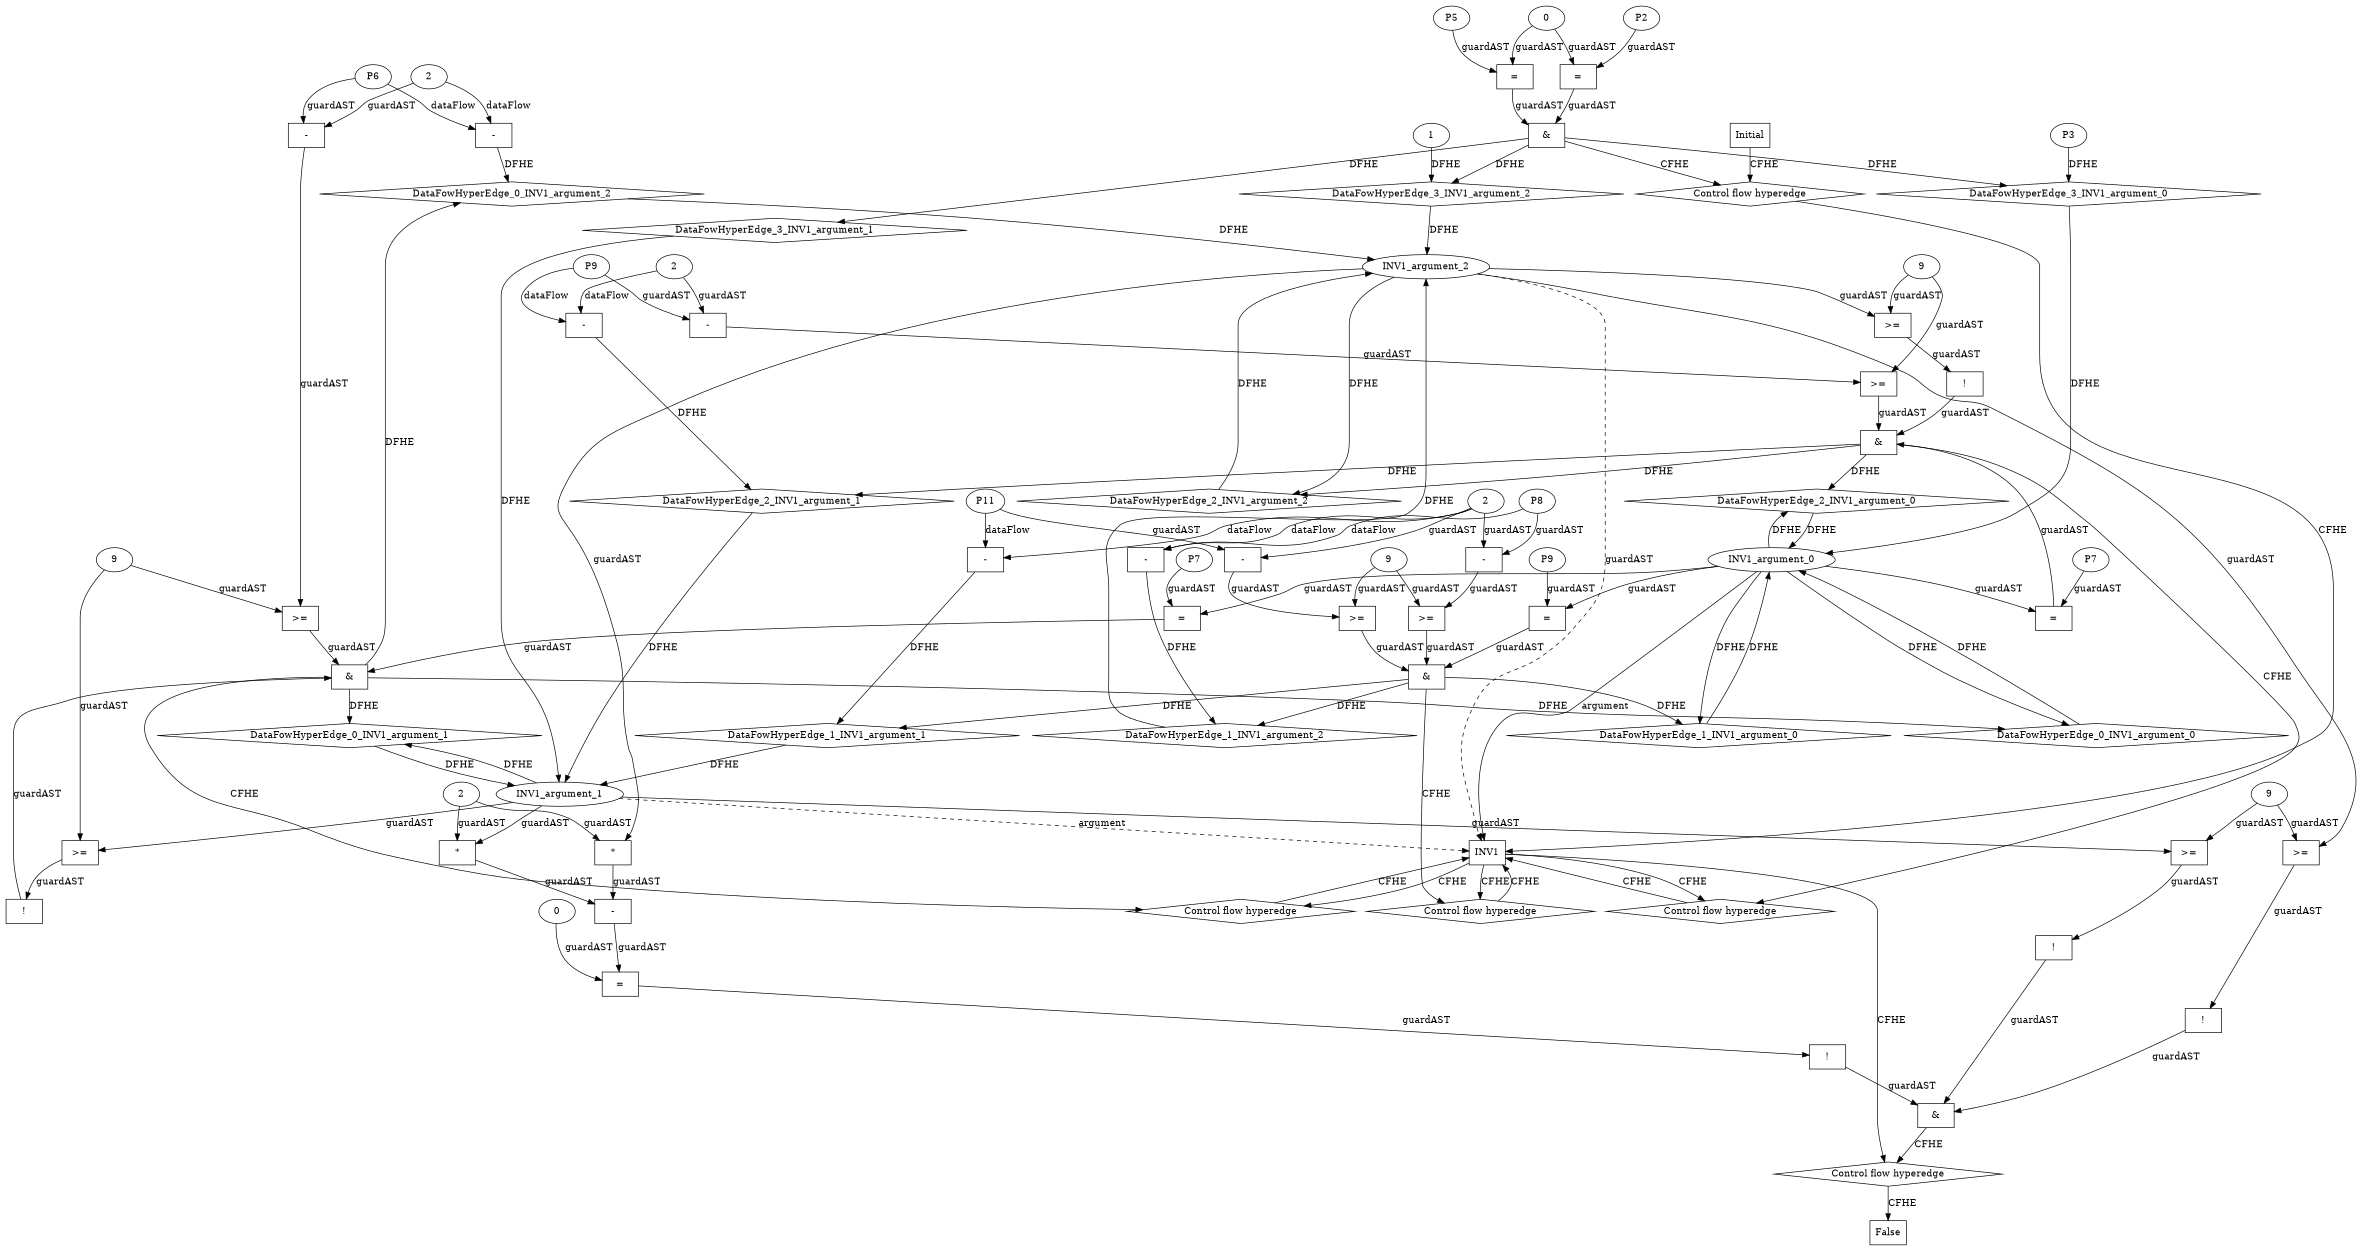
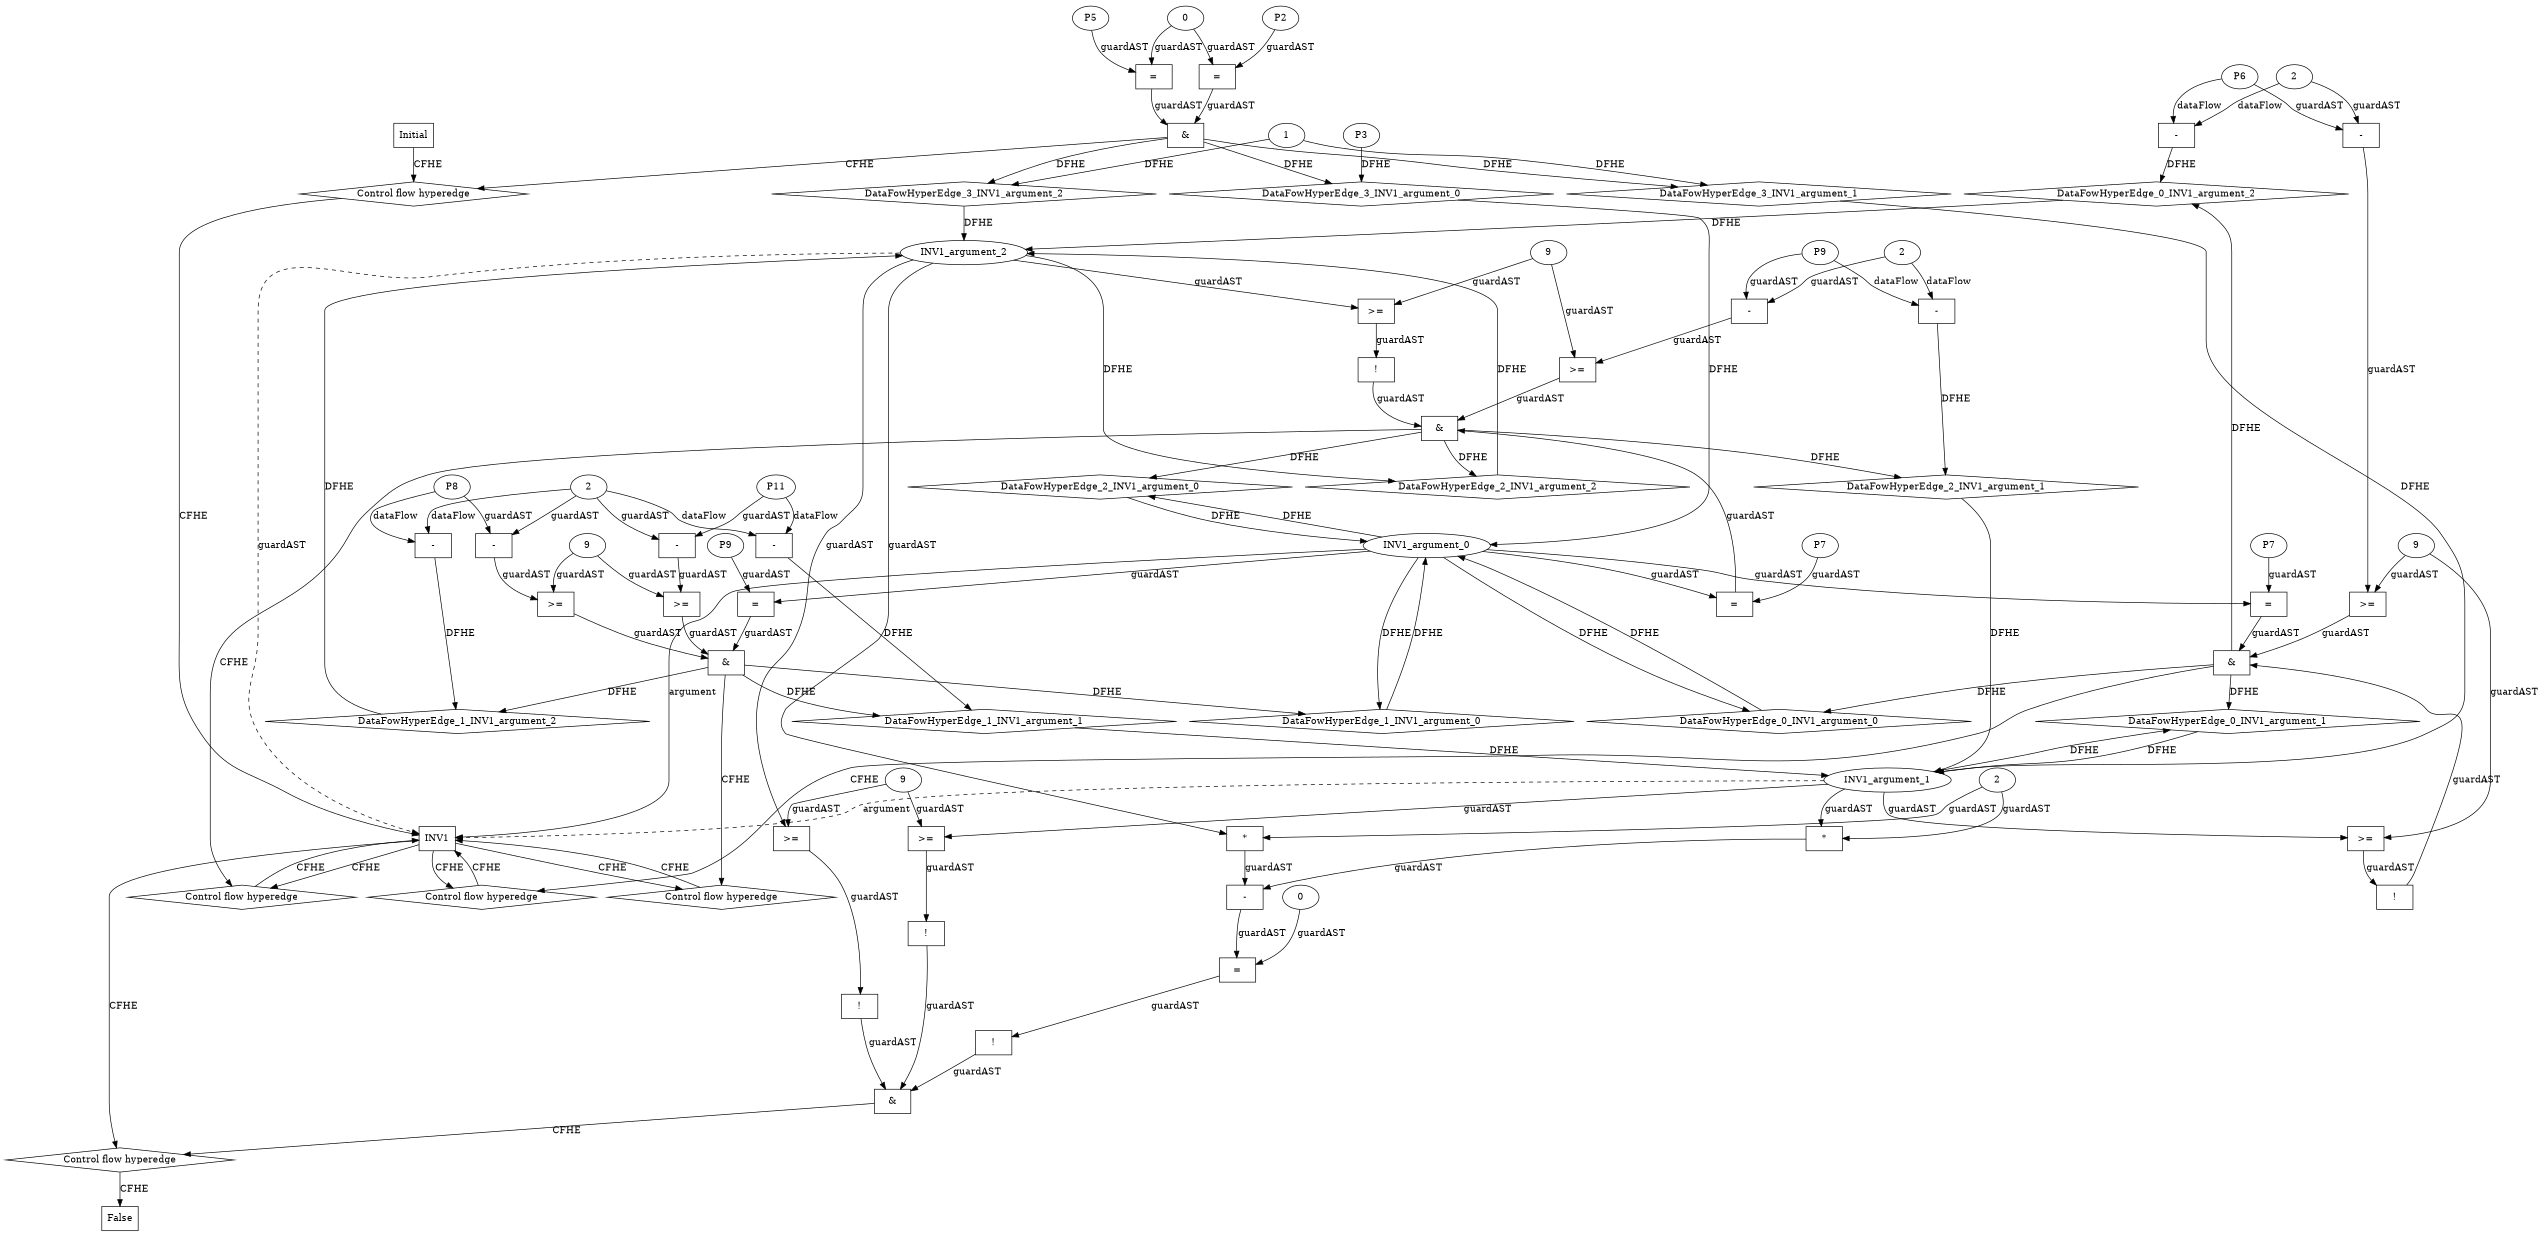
edge "1" -> "DataFowHyperEdge_3_INV1_argument_1": added, label "DFHE"
